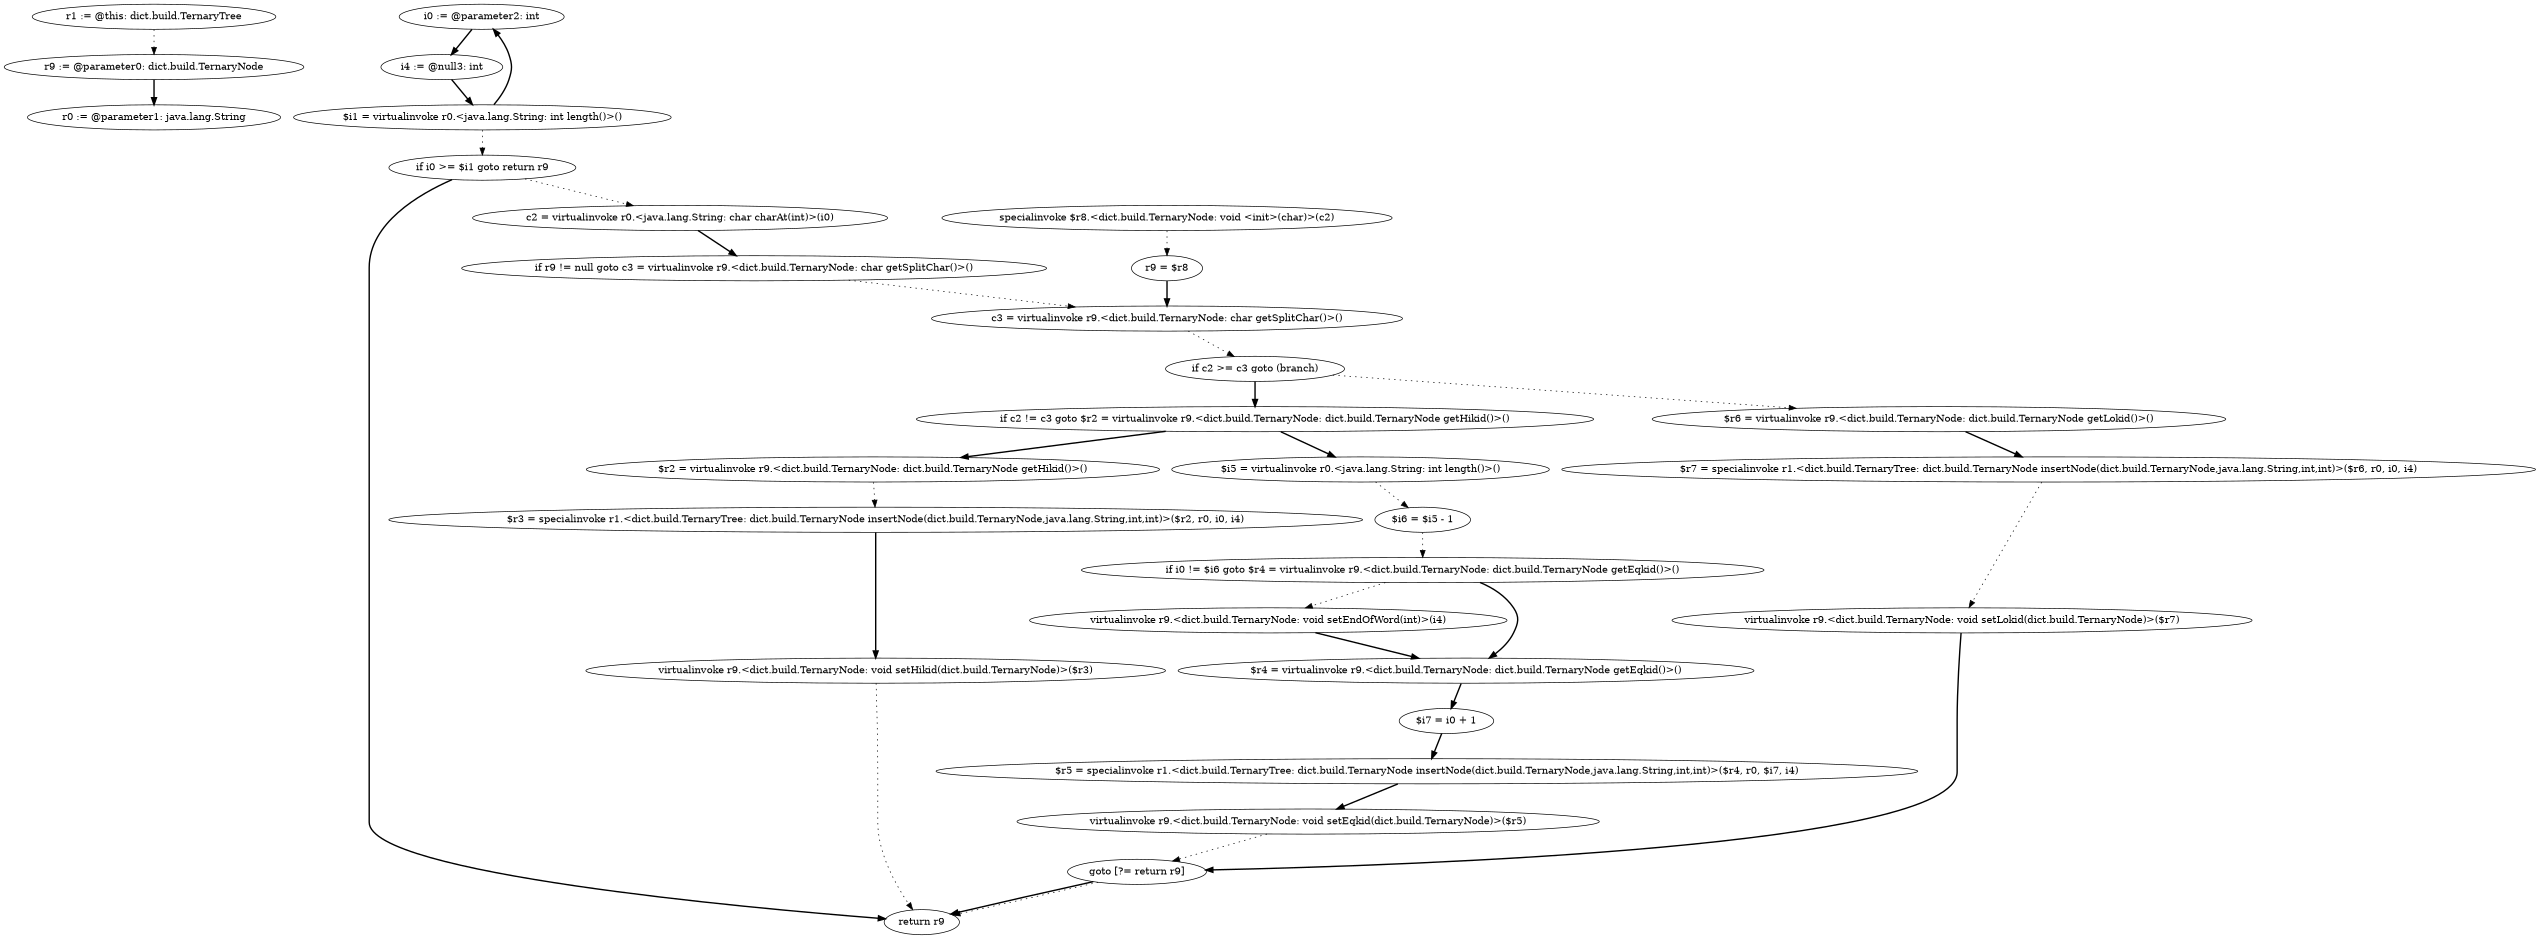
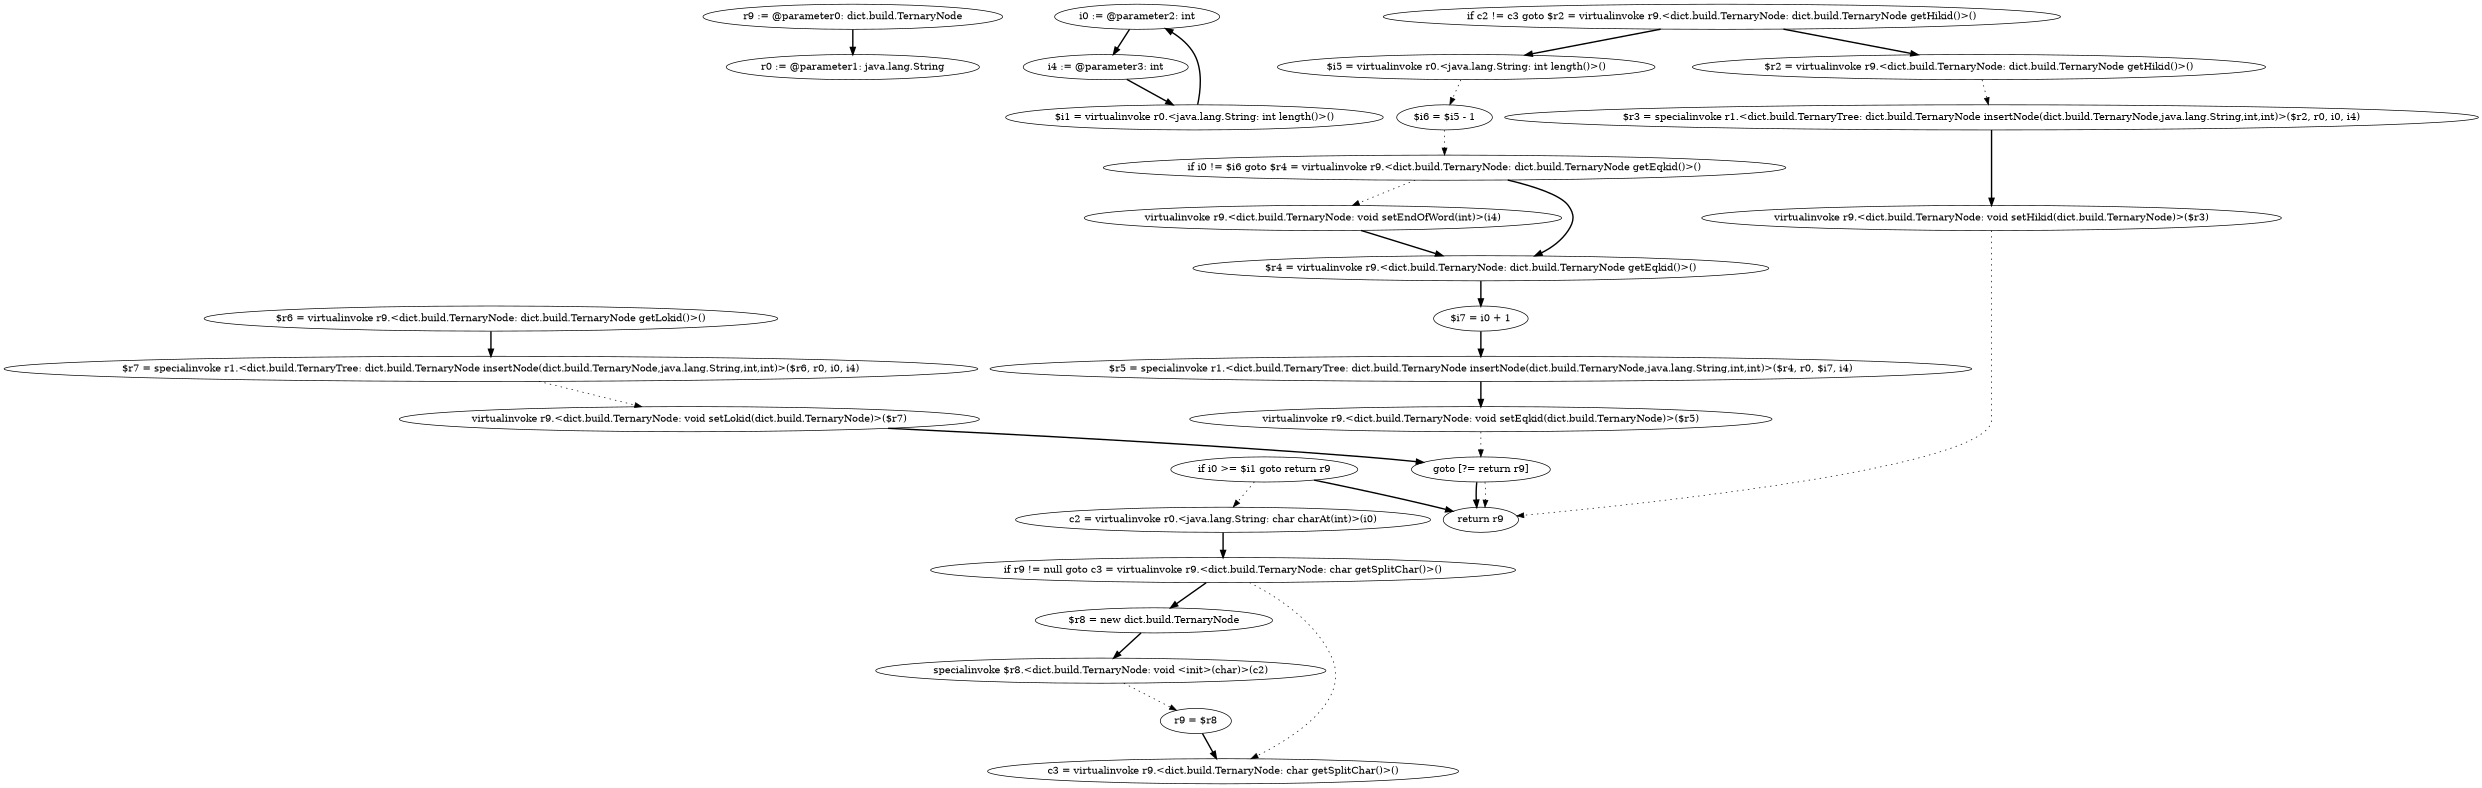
node "r1 := @this: dict.build.TernaryTree": removed
node "i4 := @null3: int": label "i4 := @null3: int" -> "i4 := @parameter3: int"
edge "$i1 = virtualinvoke r0.<java.lang.String: int length()>()" -> "if i0 >= $i1 goto return r9": removed
node "if c2 >= c3 goto (branch)": removed
node "$r8 = new dict.build.TernaryNode": added
